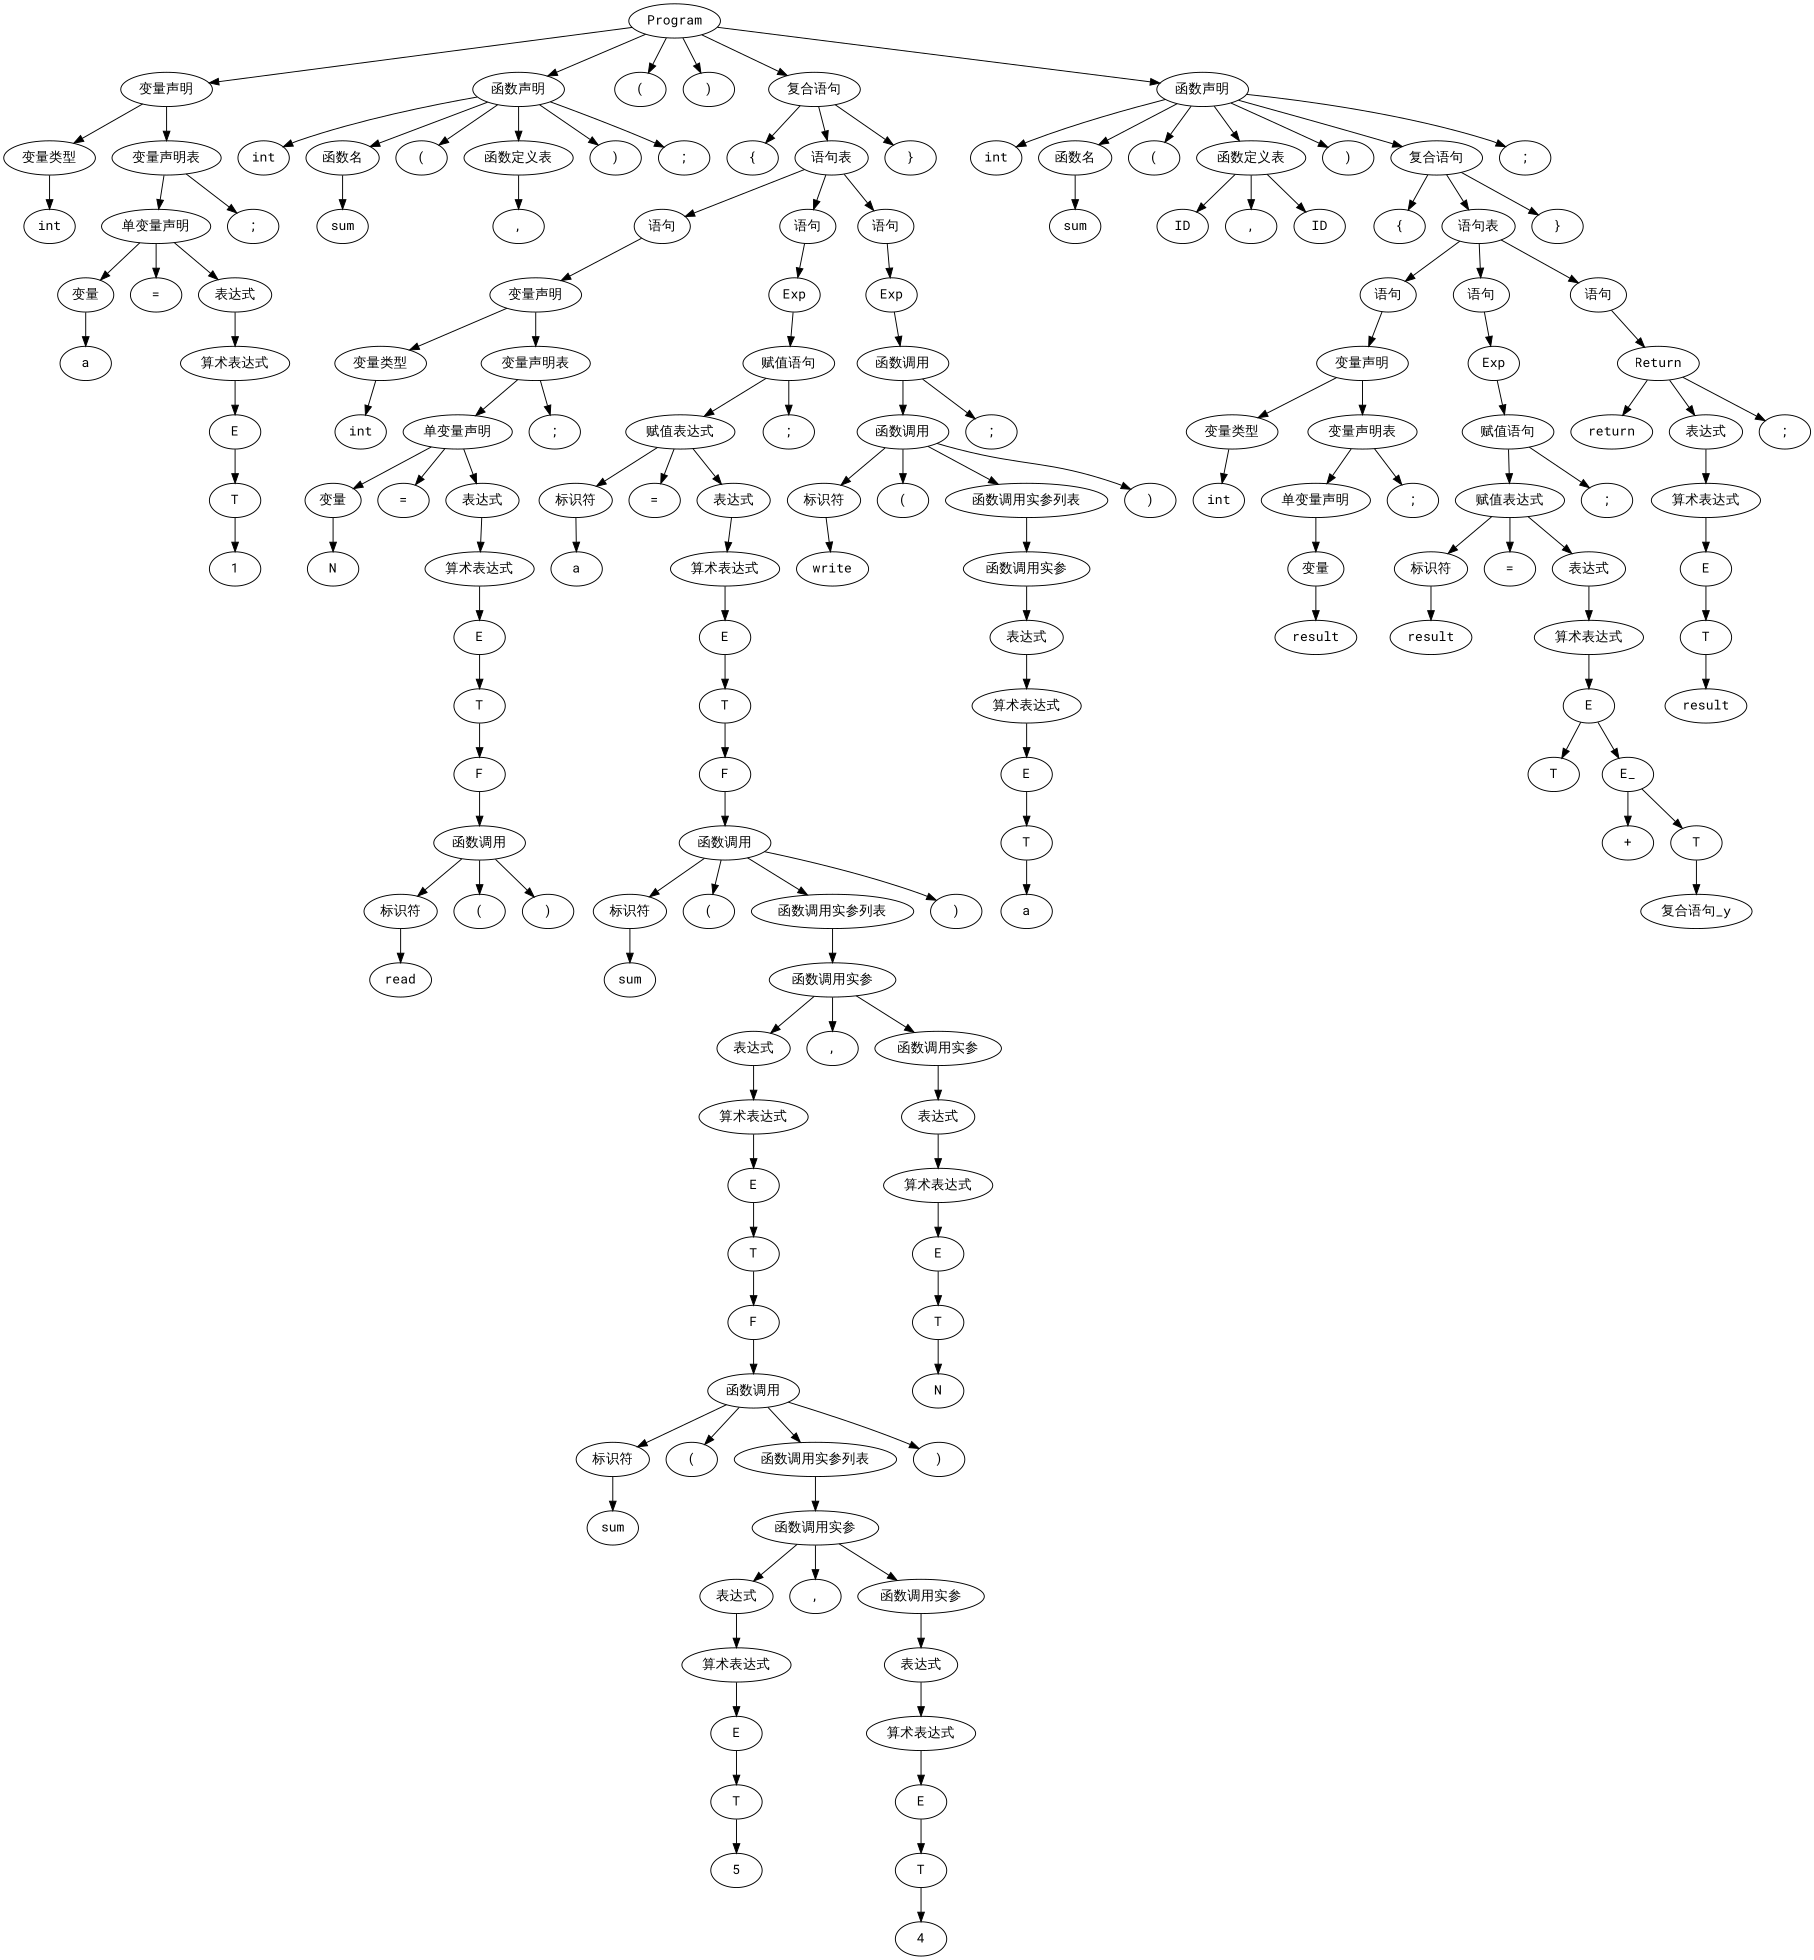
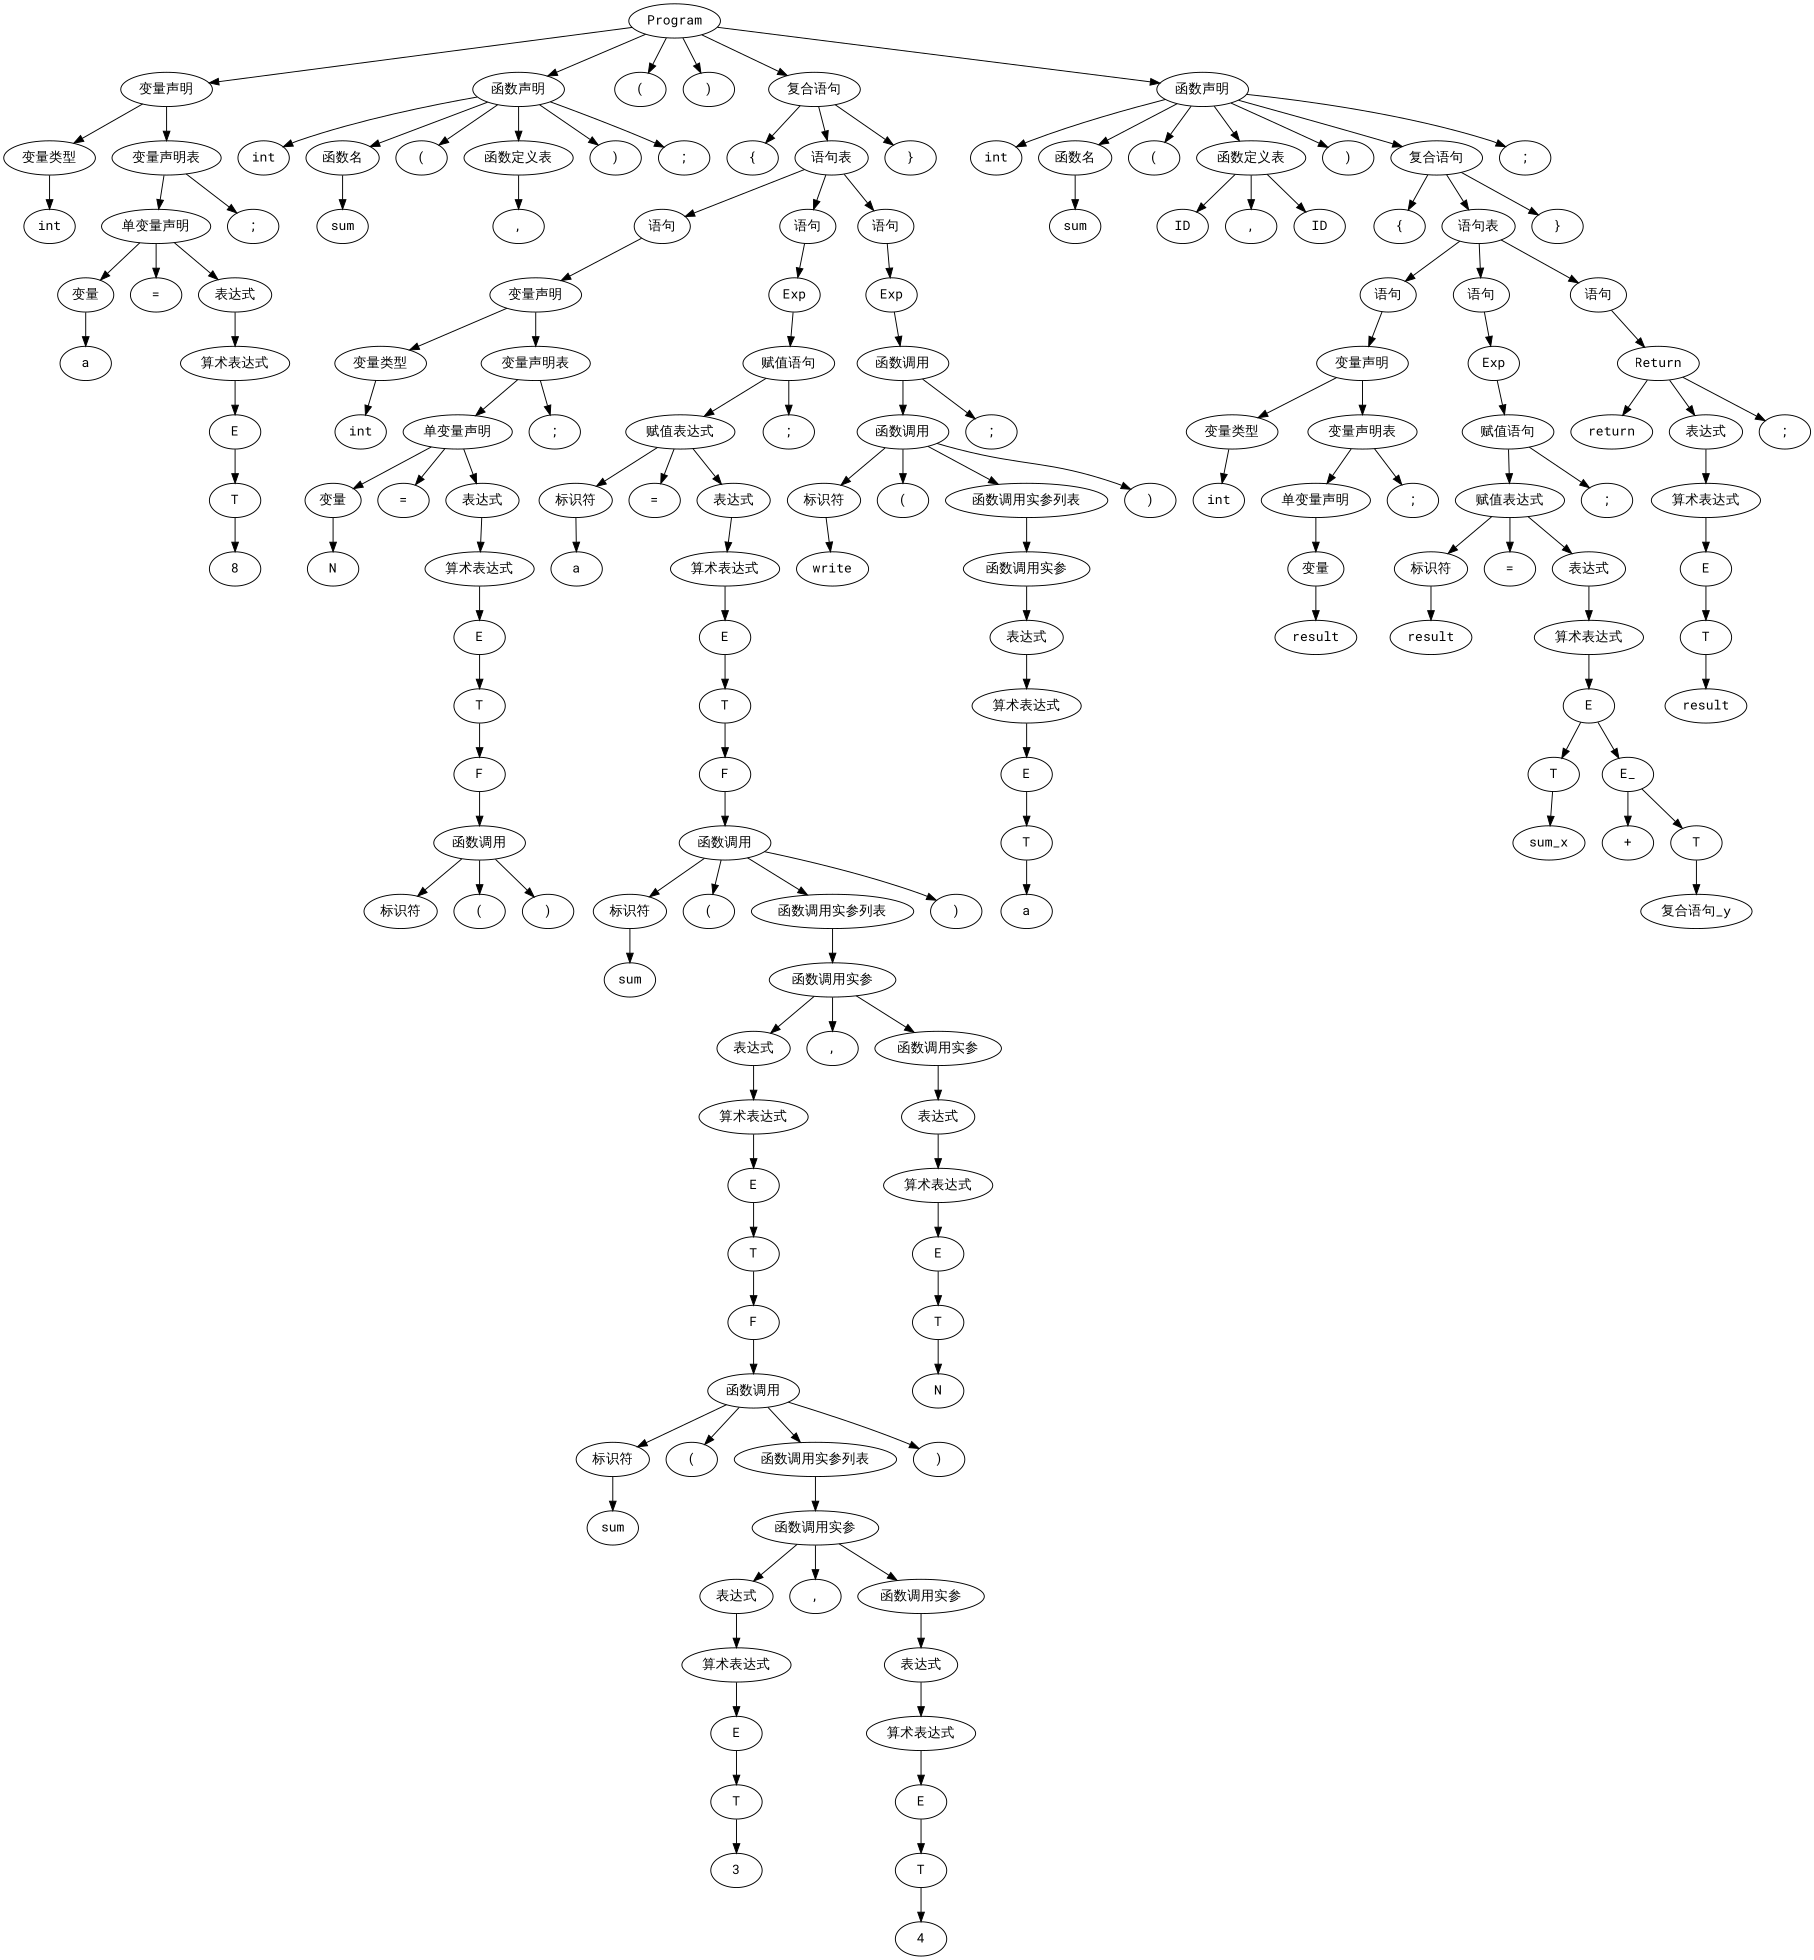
node "1": label "1" -> "8"
node "sum_x": added
node "read": removed
node "5": label "5" -> "3"
